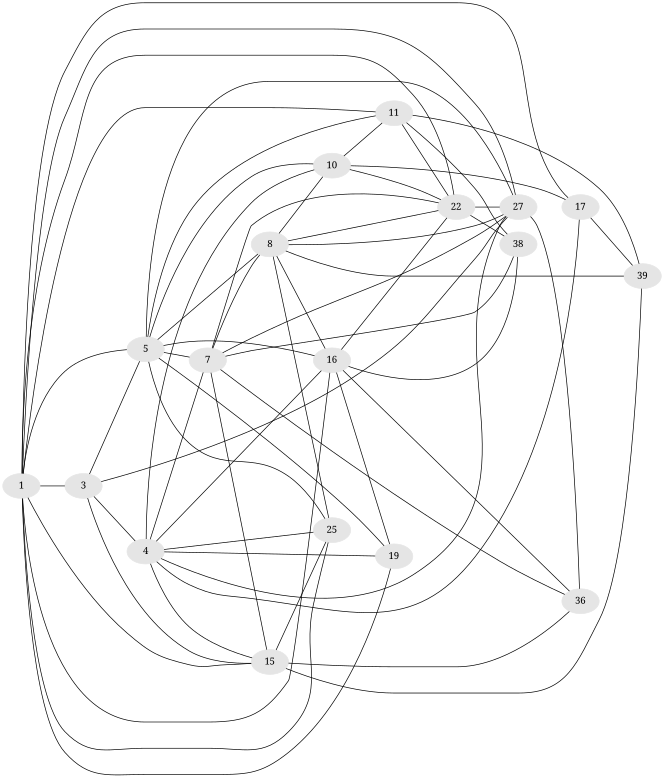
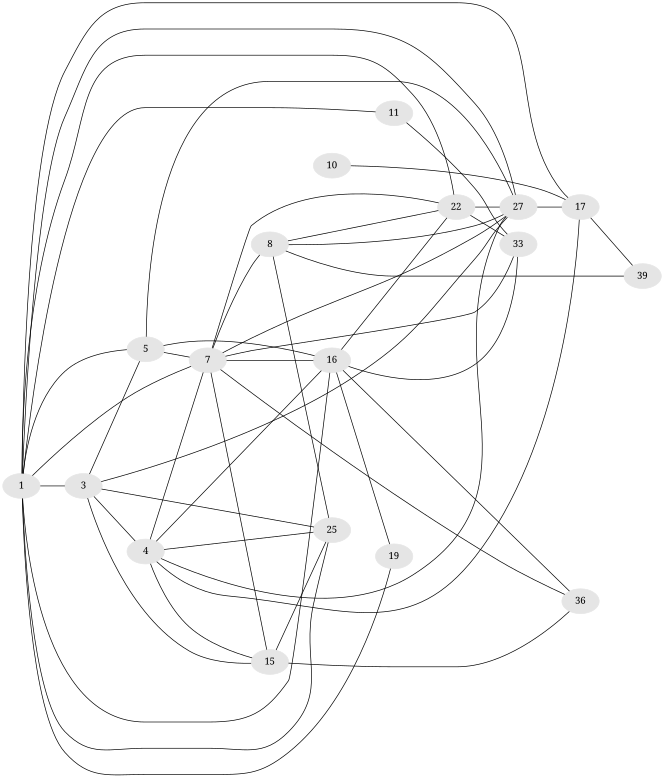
edge "11" -- "10": removed
edge "11" -- "39": removed
edge "11" -- "22": removed
edge "11" -- "5": removed
edge "10" -- "22": removed
edge "10" -- "8": removed
edge "10" -- "5": removed
node "38": label "38" -> "33"
edge "8" -- "5": removed
edge "8" -- "16": now "7" -- "16"
edge "10" -- "4": removed
edge "27" -- "36": now "27" -- "17"
edge "5" -- "19": removed
edge "5" -- "25": now "3" -- "25"
edge "4" -- "19": removed
edge "1" -- "15": now "1" -- "7"
edge "39" -- "15": removed
